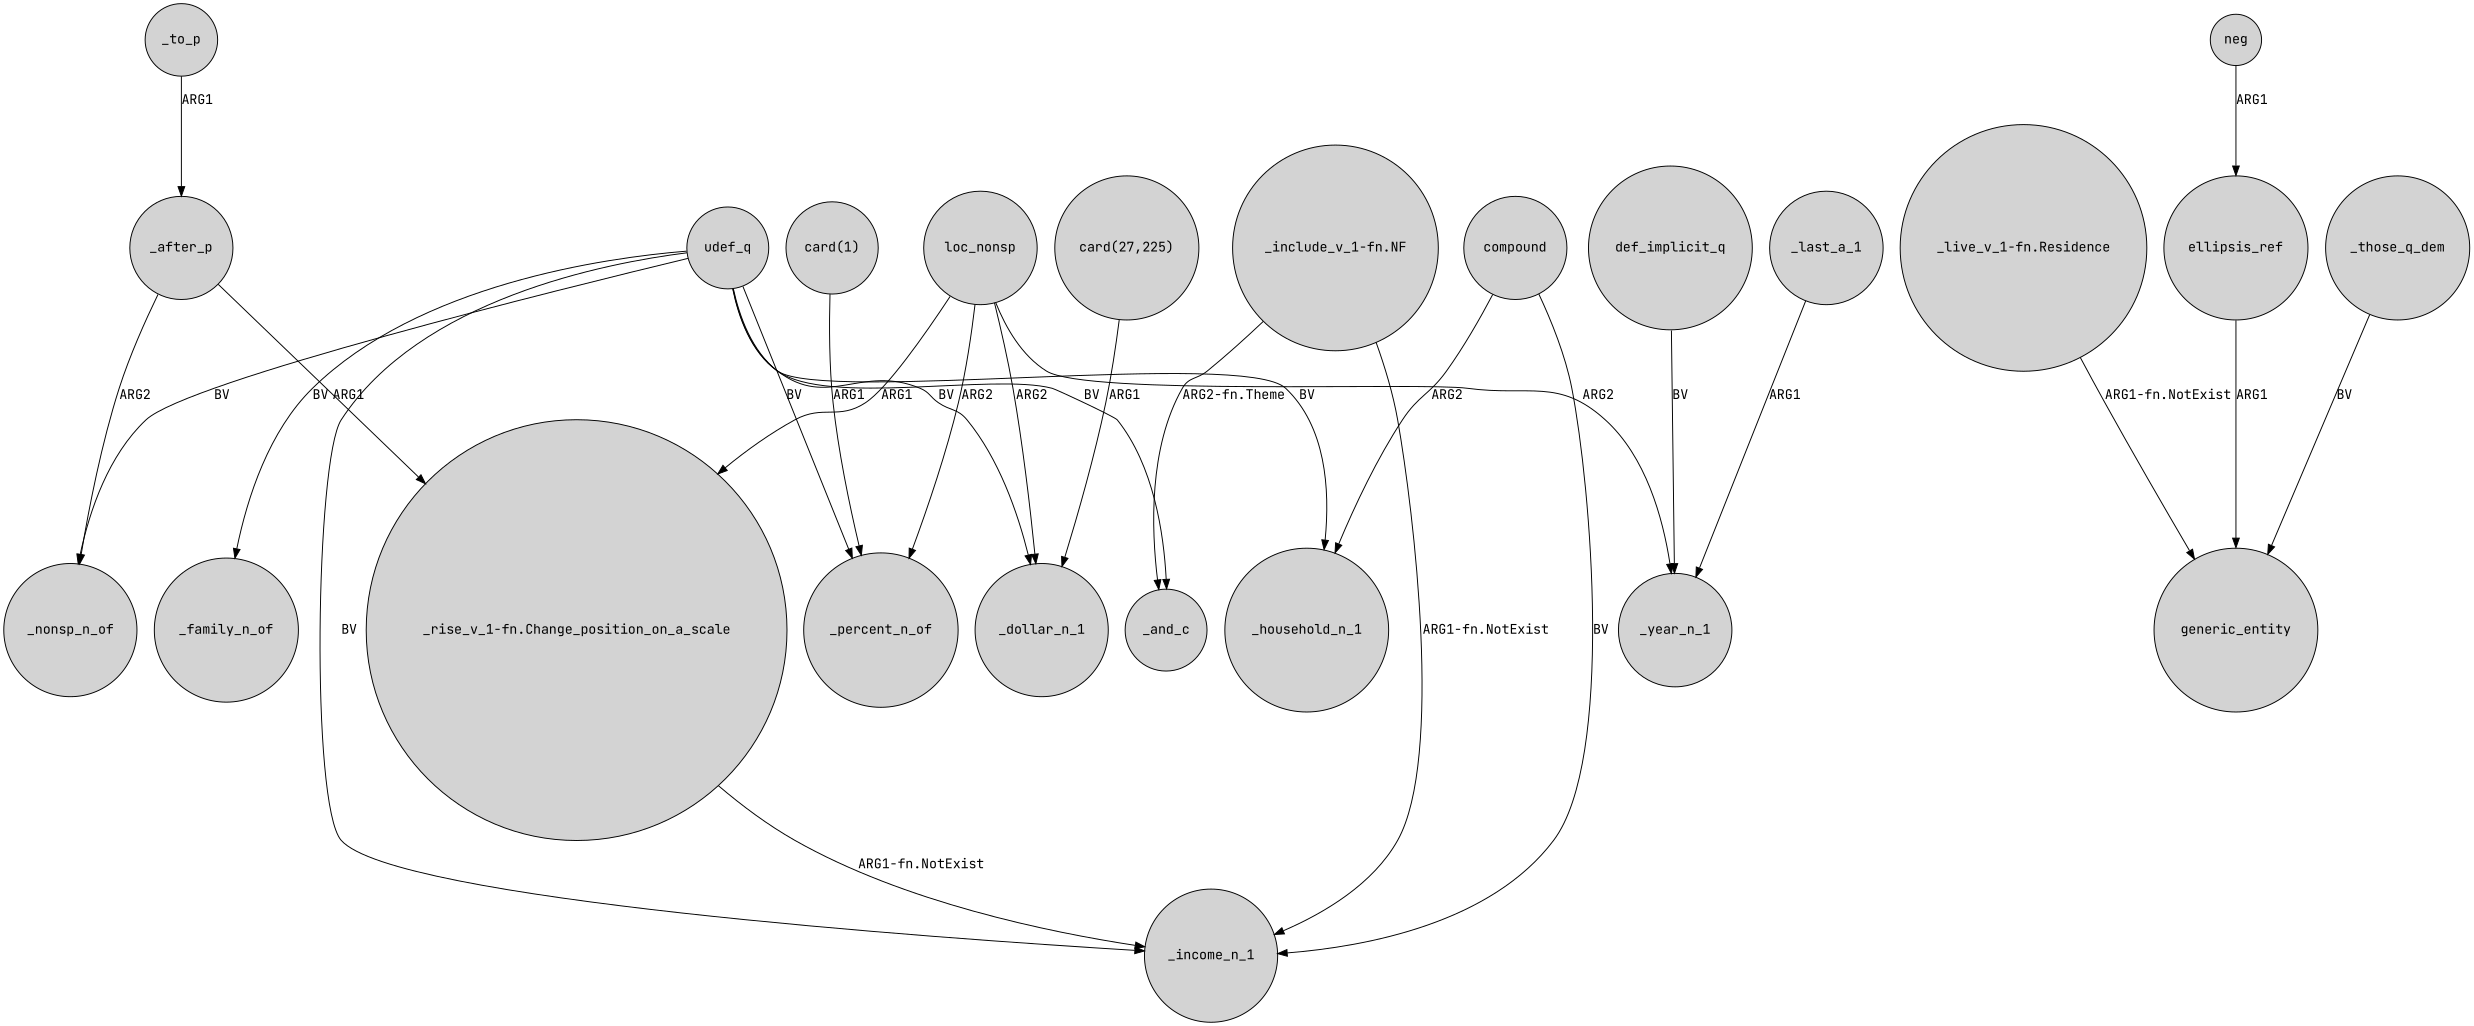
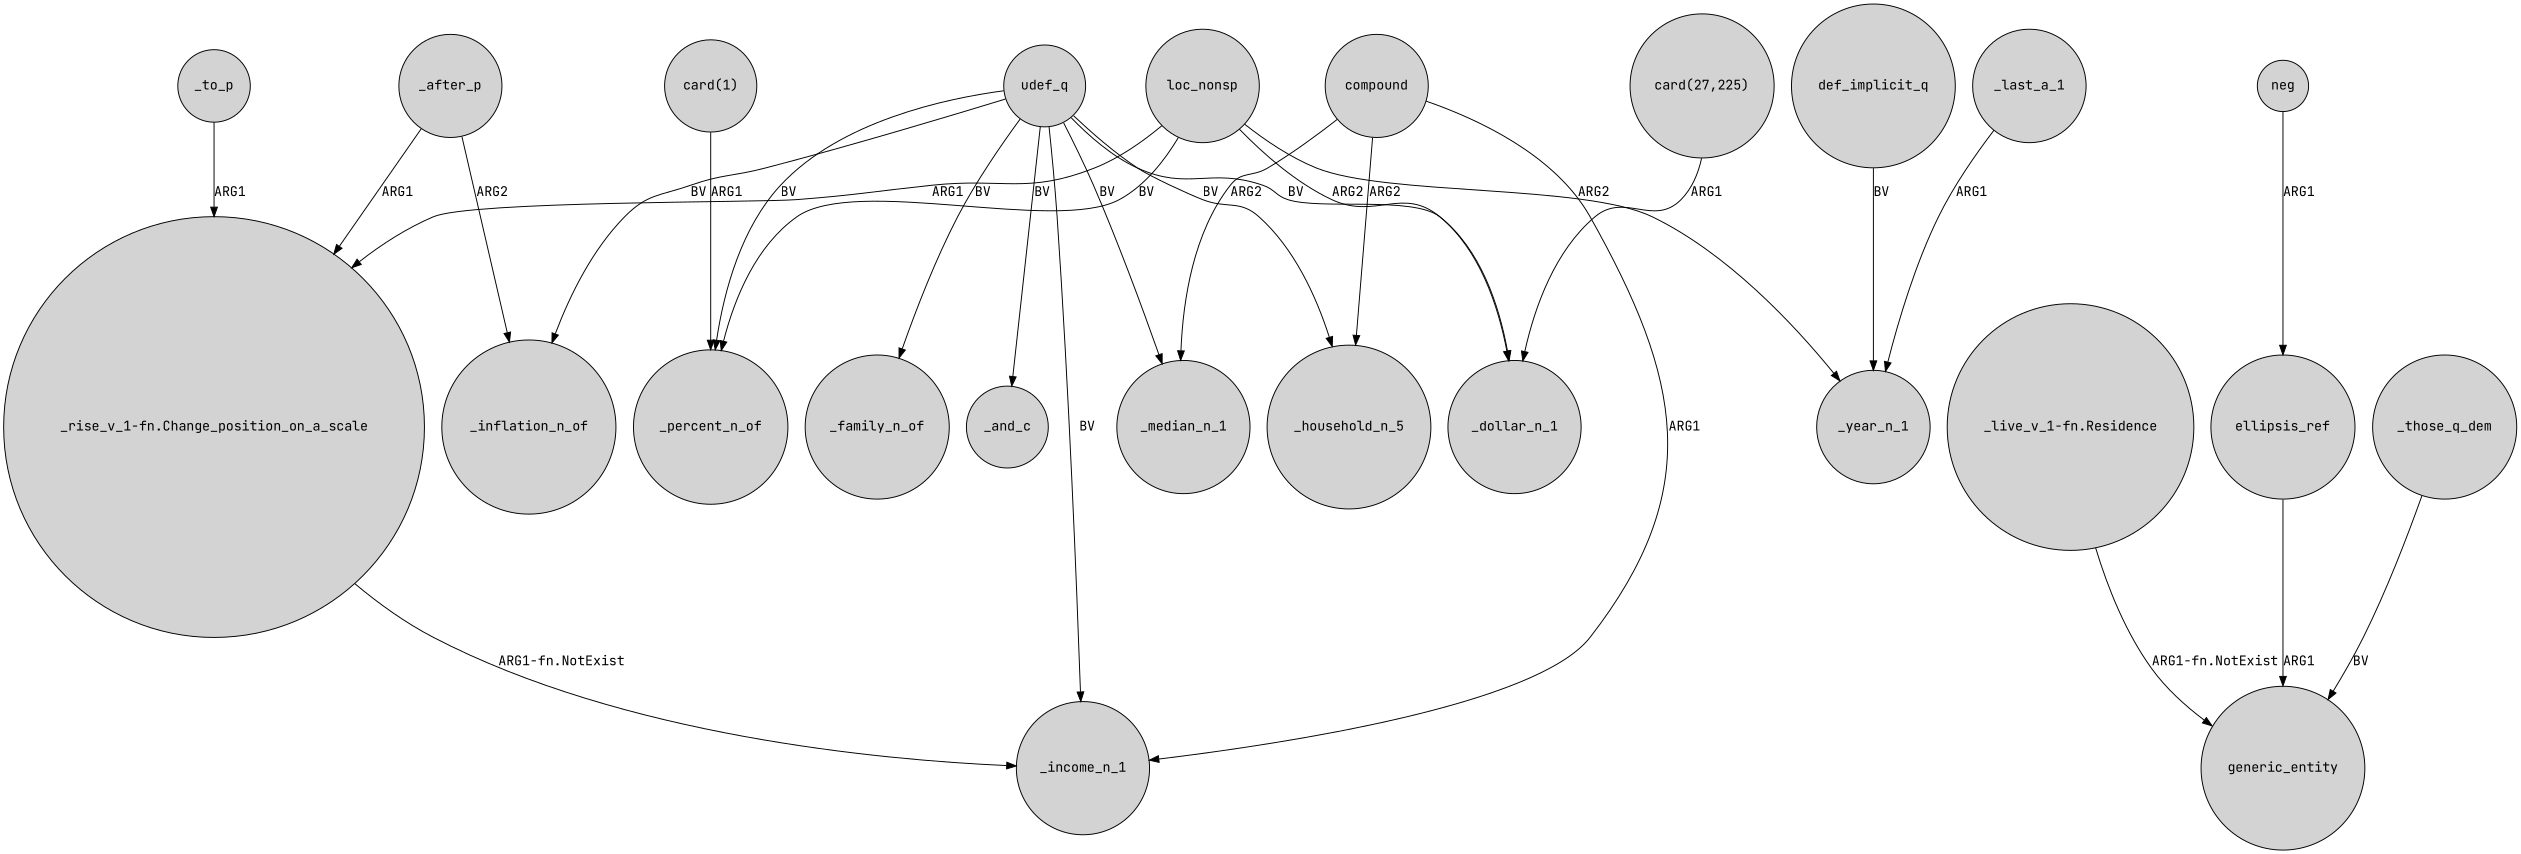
edge "_to_p" -> "_after_p": now "_to_p" -> "_rise_v_1-fn.Change_position_on_a_scale"
node "_include_v_1-fn.NF": removed
edge "loc_nonsp" -> "_percent_n_of": label "ARG2" -> "BV"
node "_median_n_1": added
node "_nonsp_n_of": label "_nonsp_n_of" -> "_inflation_n_of"
node "_household_n_1": label "_household_n_1" -> "_household_n_5"
edge "compound" -> "_income_n_1": label "BV" -> "ARG1"
